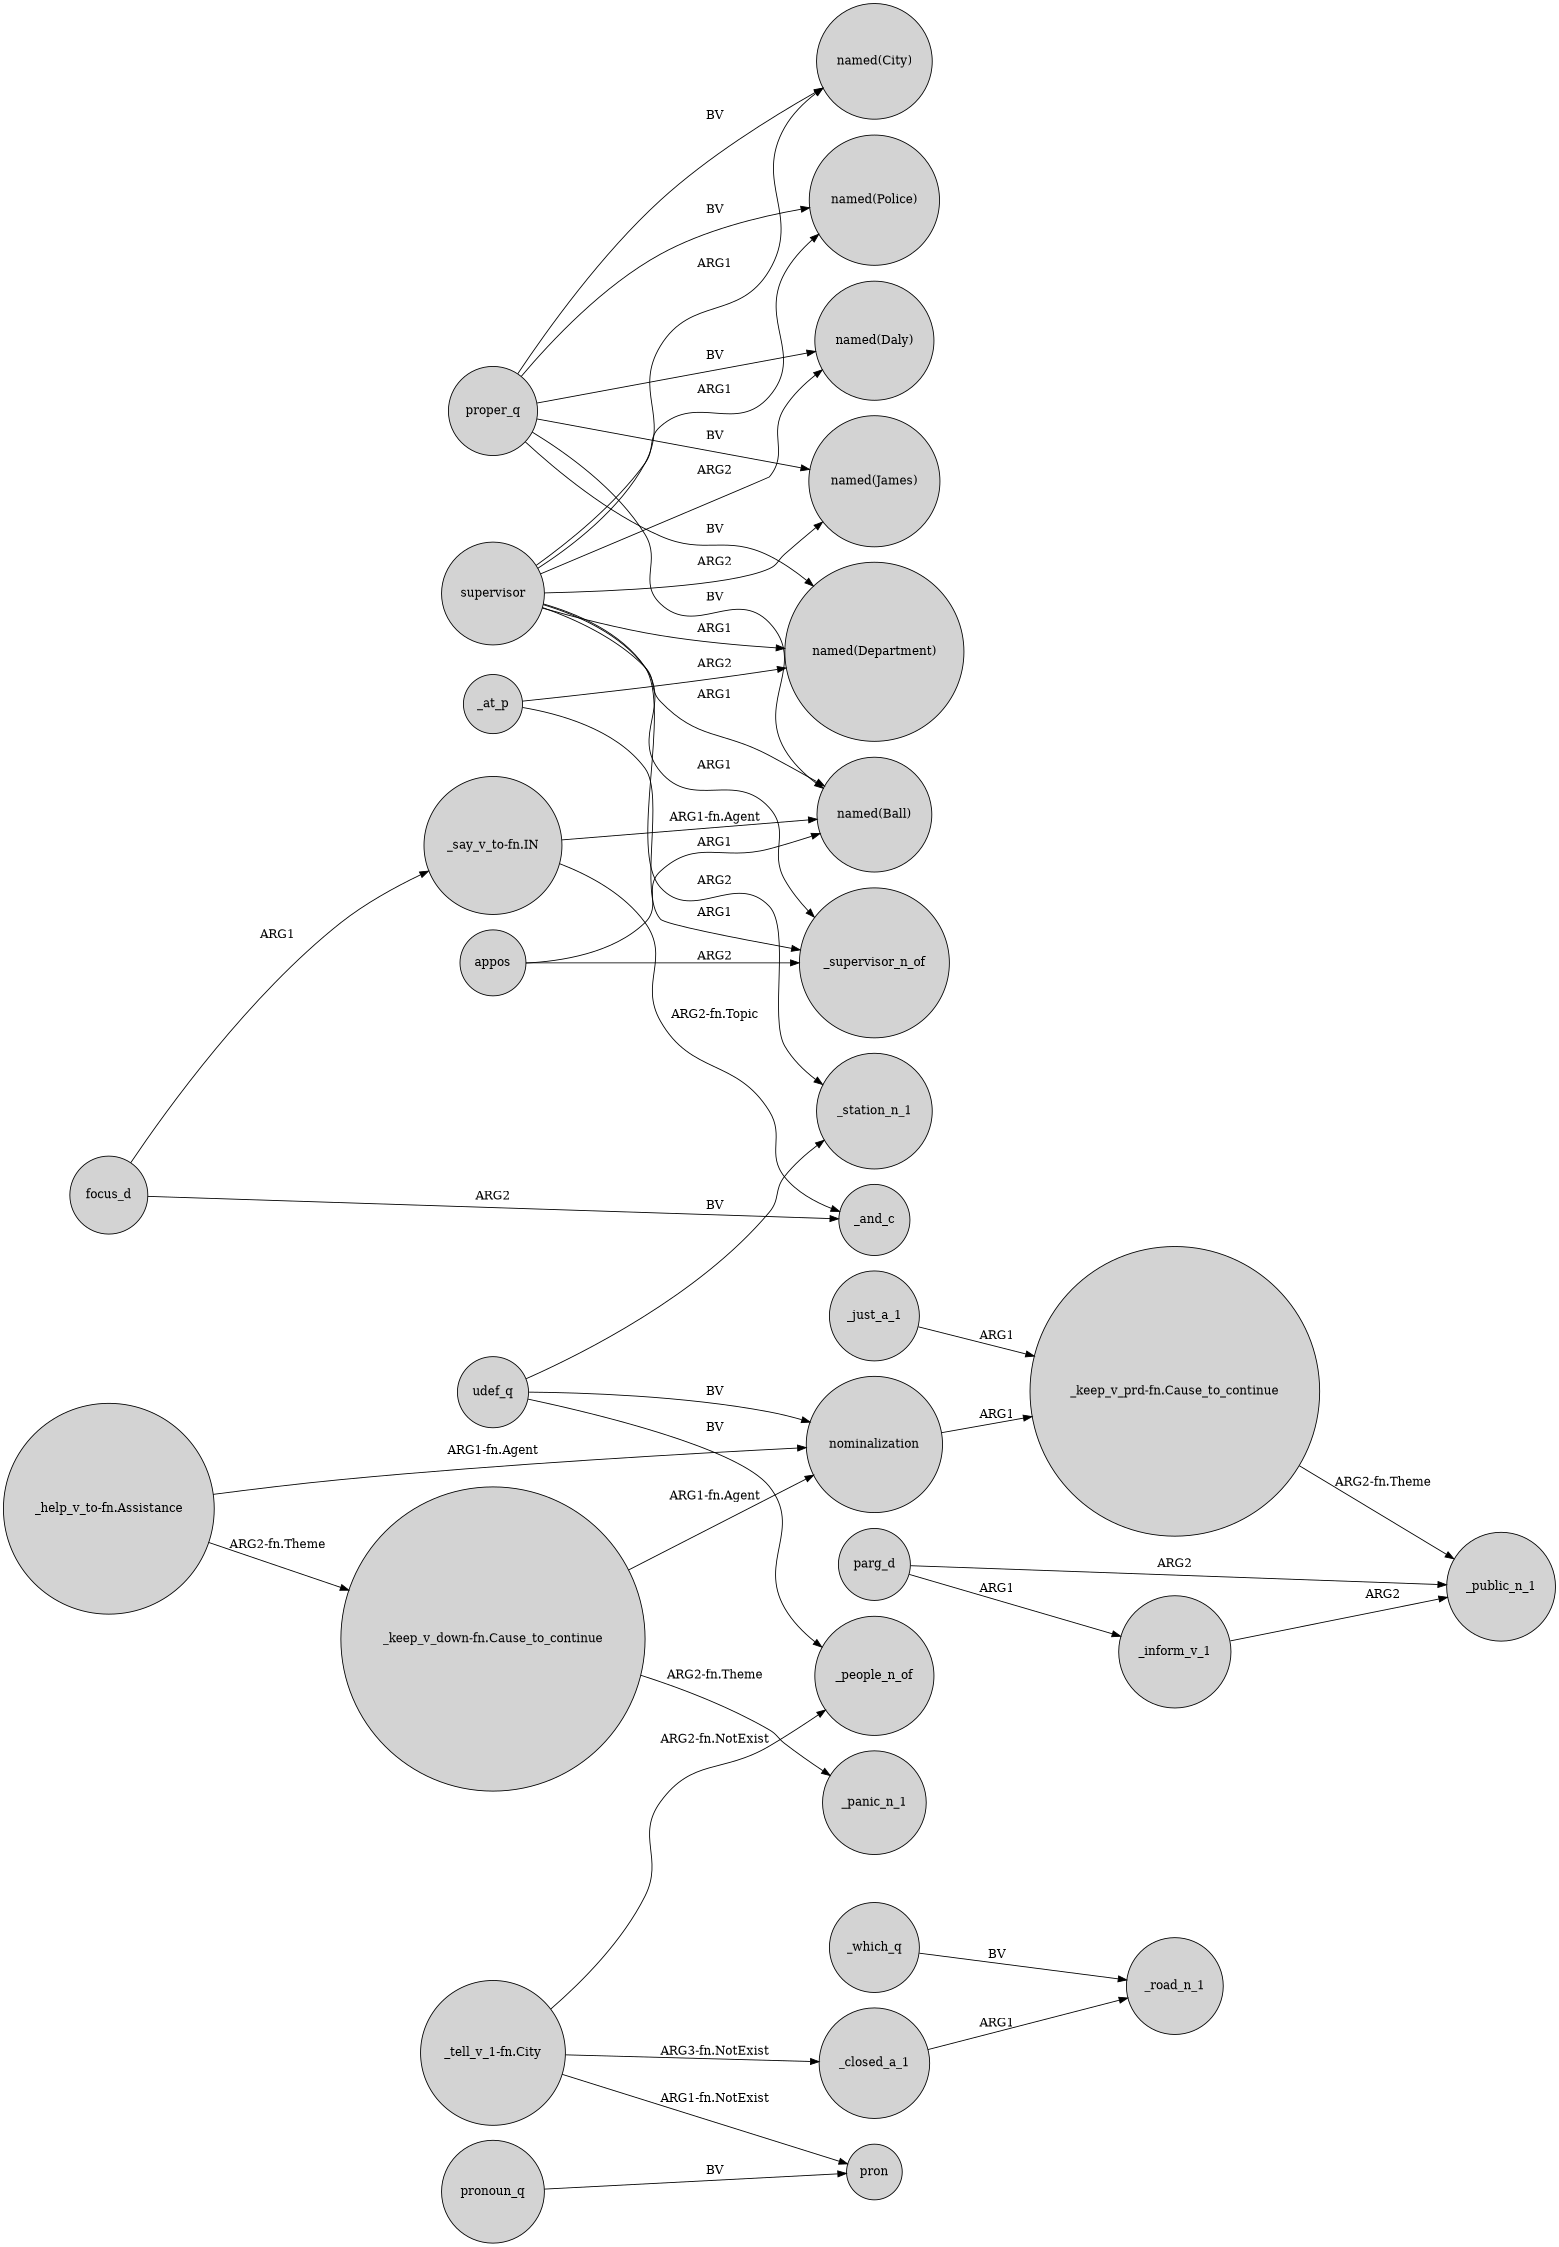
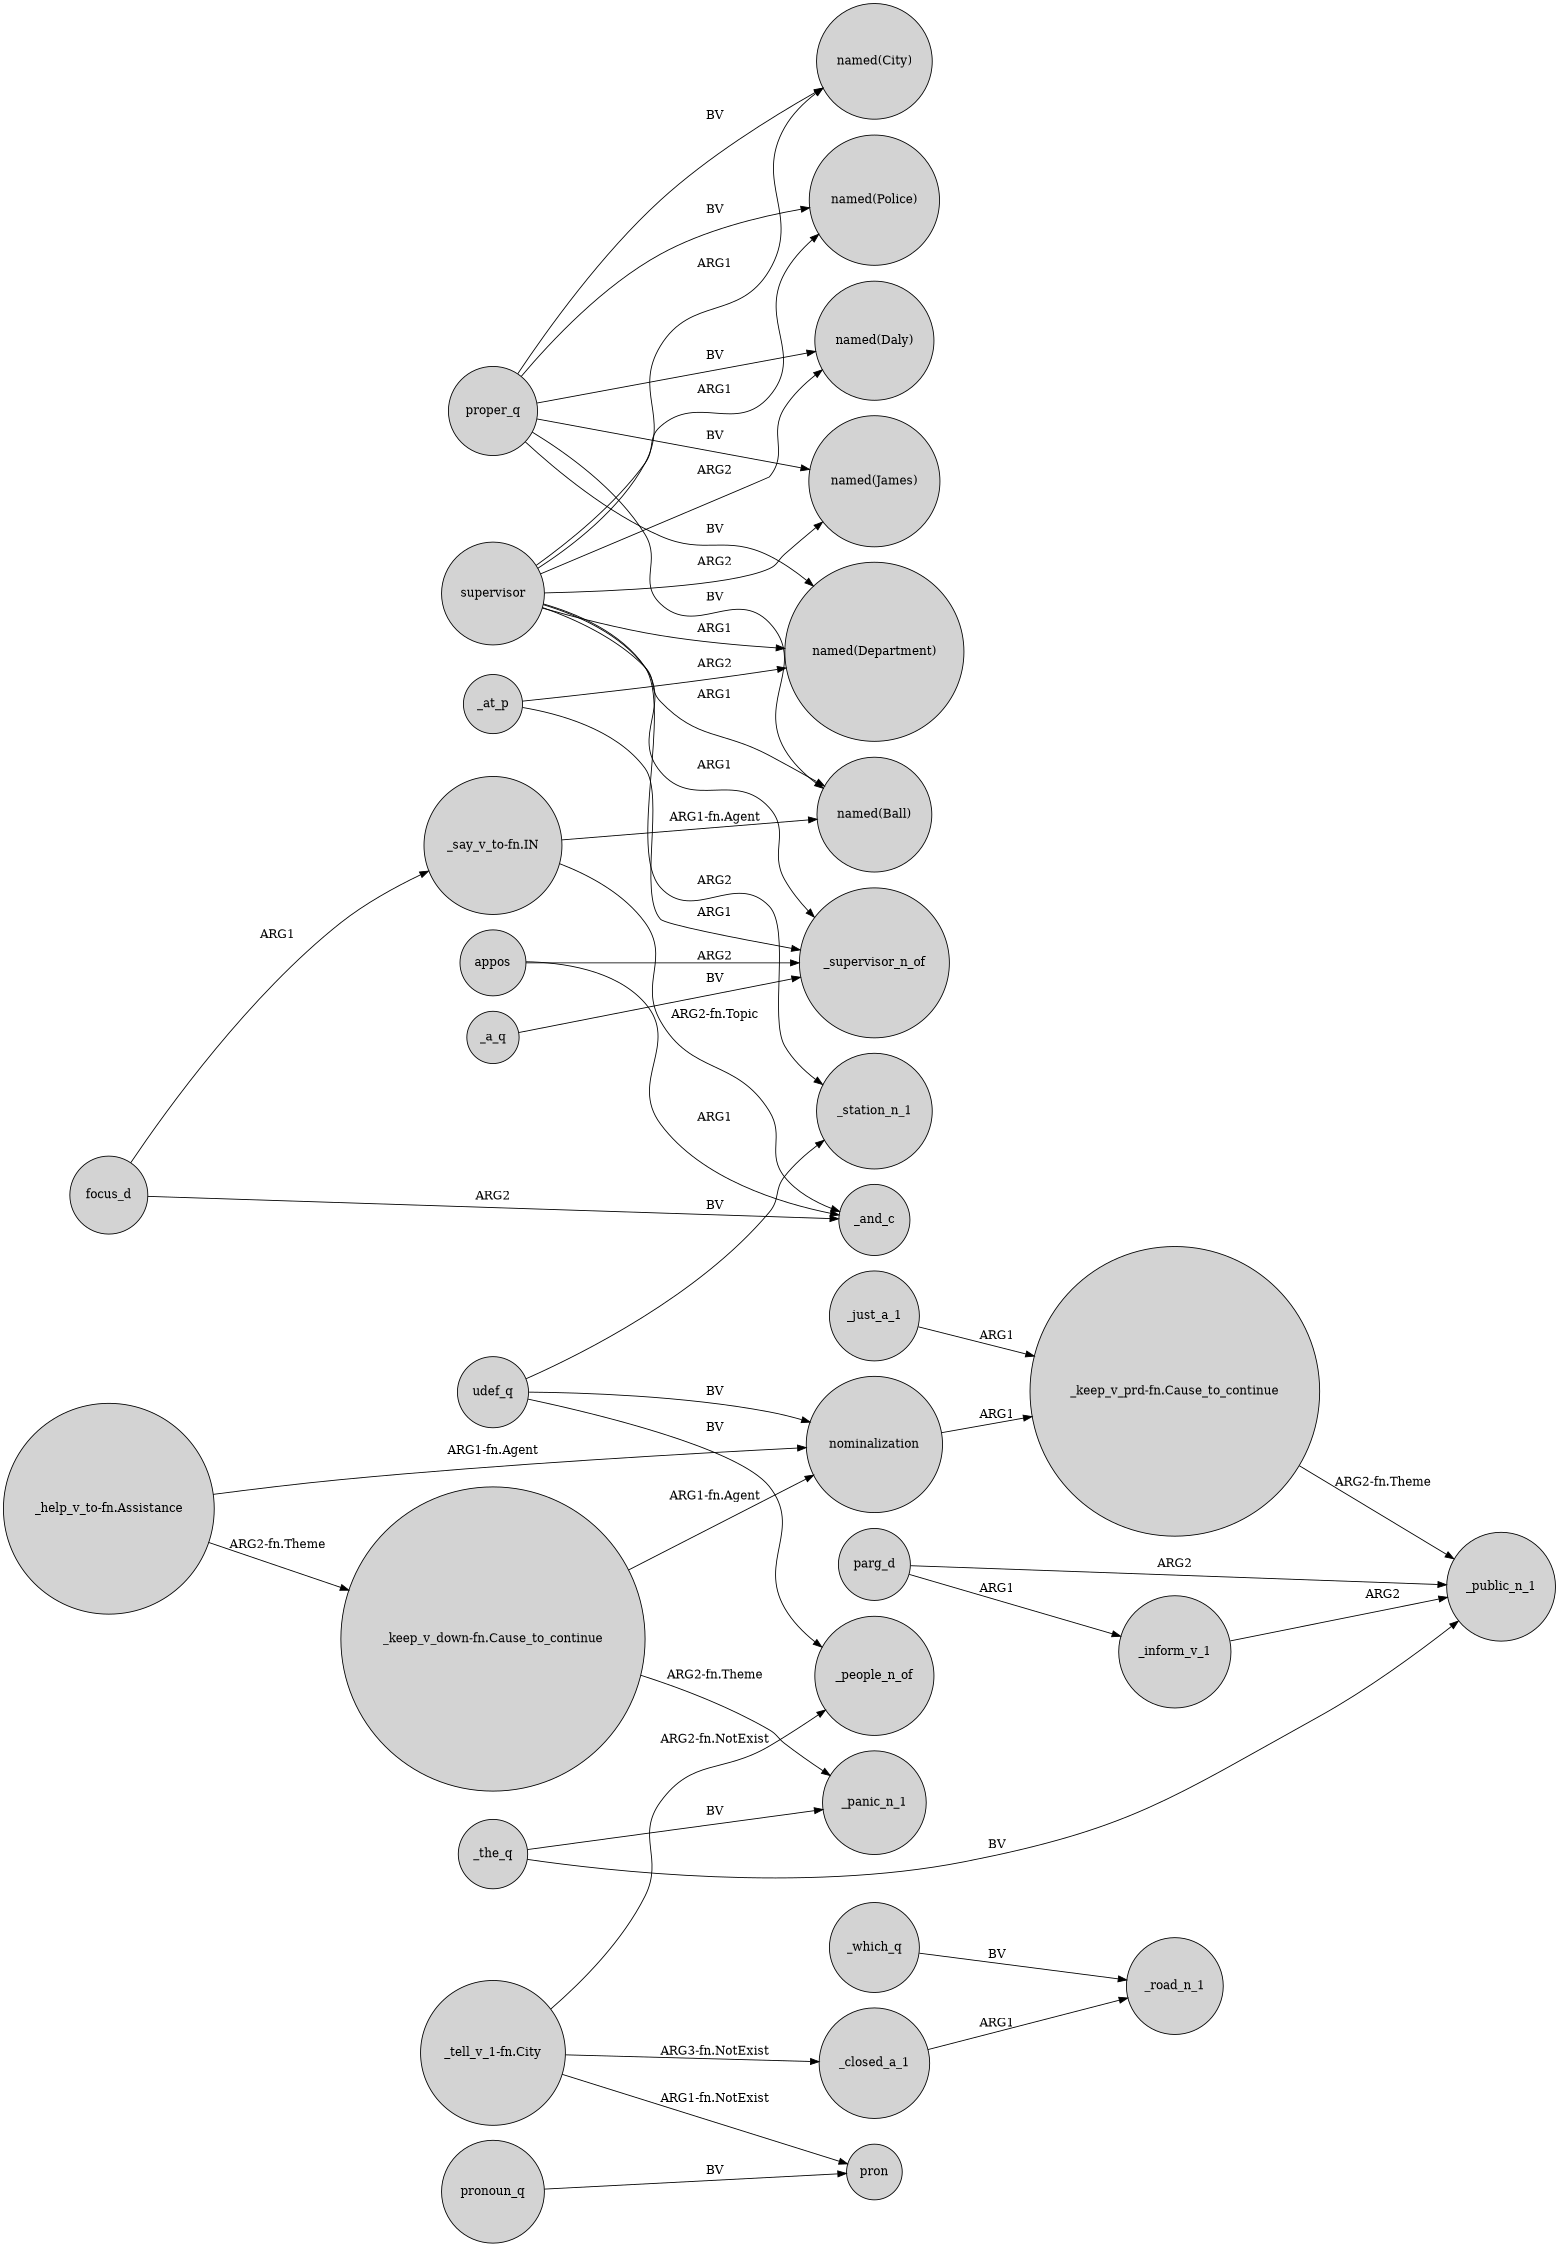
edge "appos" -> "named(Ball)": now "appos" -> "_and_c"
node "_a_q": added
node "_the_q": added
